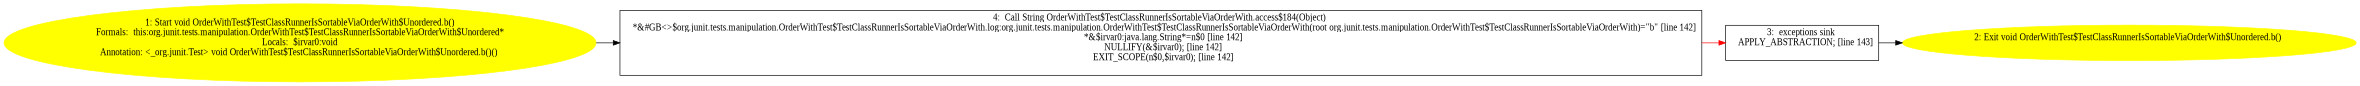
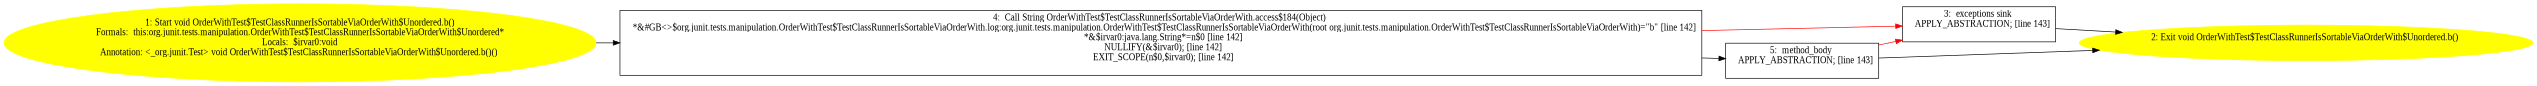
node "5:  method_body APPLY_ABSTRACTION; [line 143]": added
